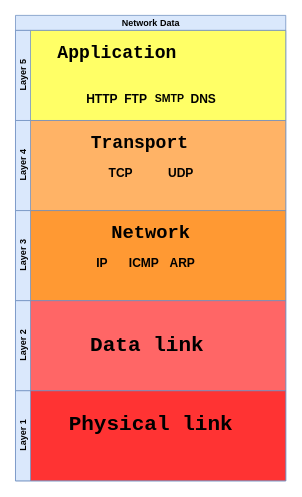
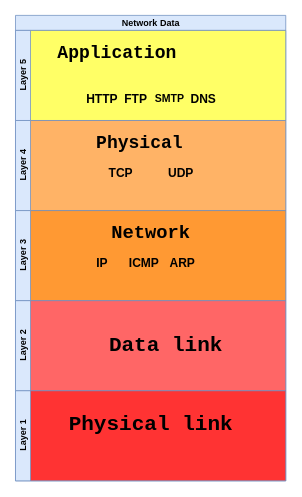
node "Transport": label "Transport" -> "Physical"
node "Data link": moved (147, 345) -> (165, 345)
